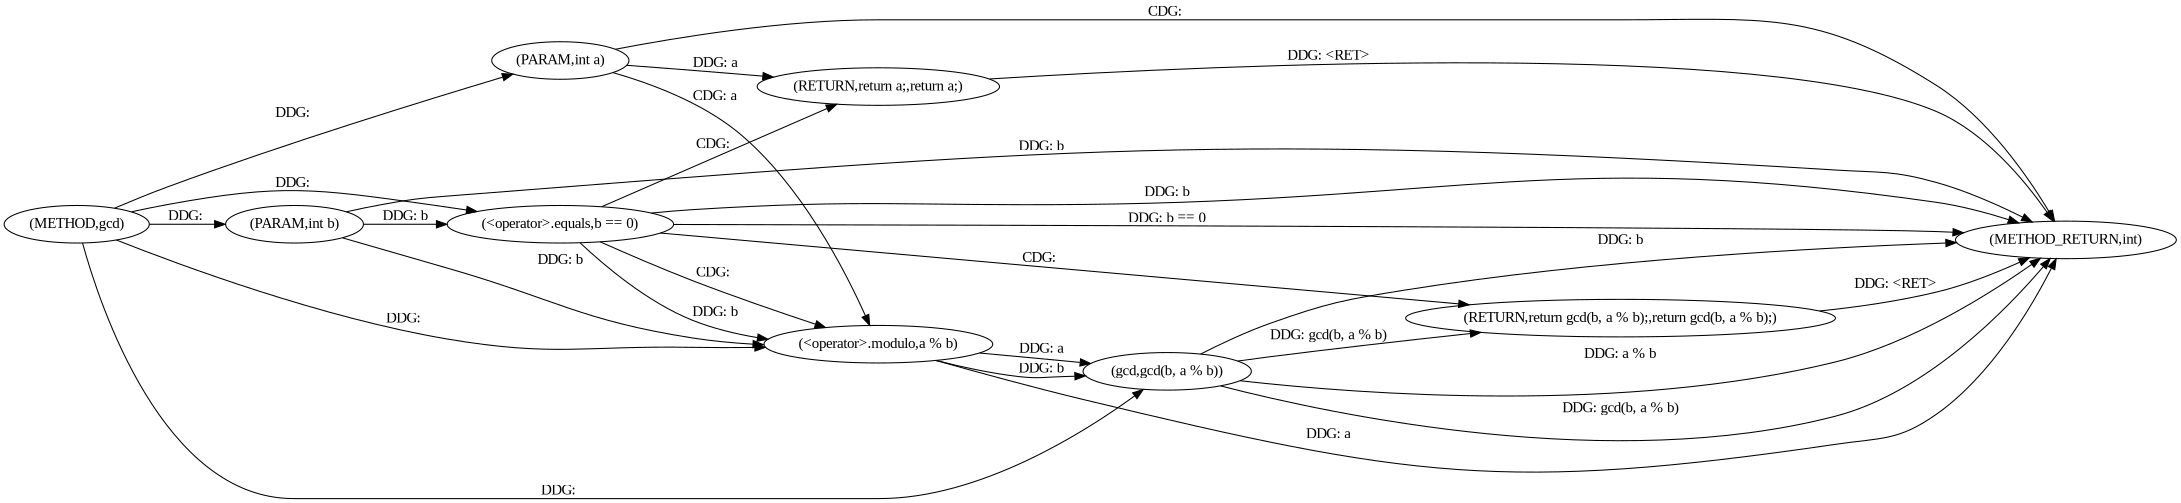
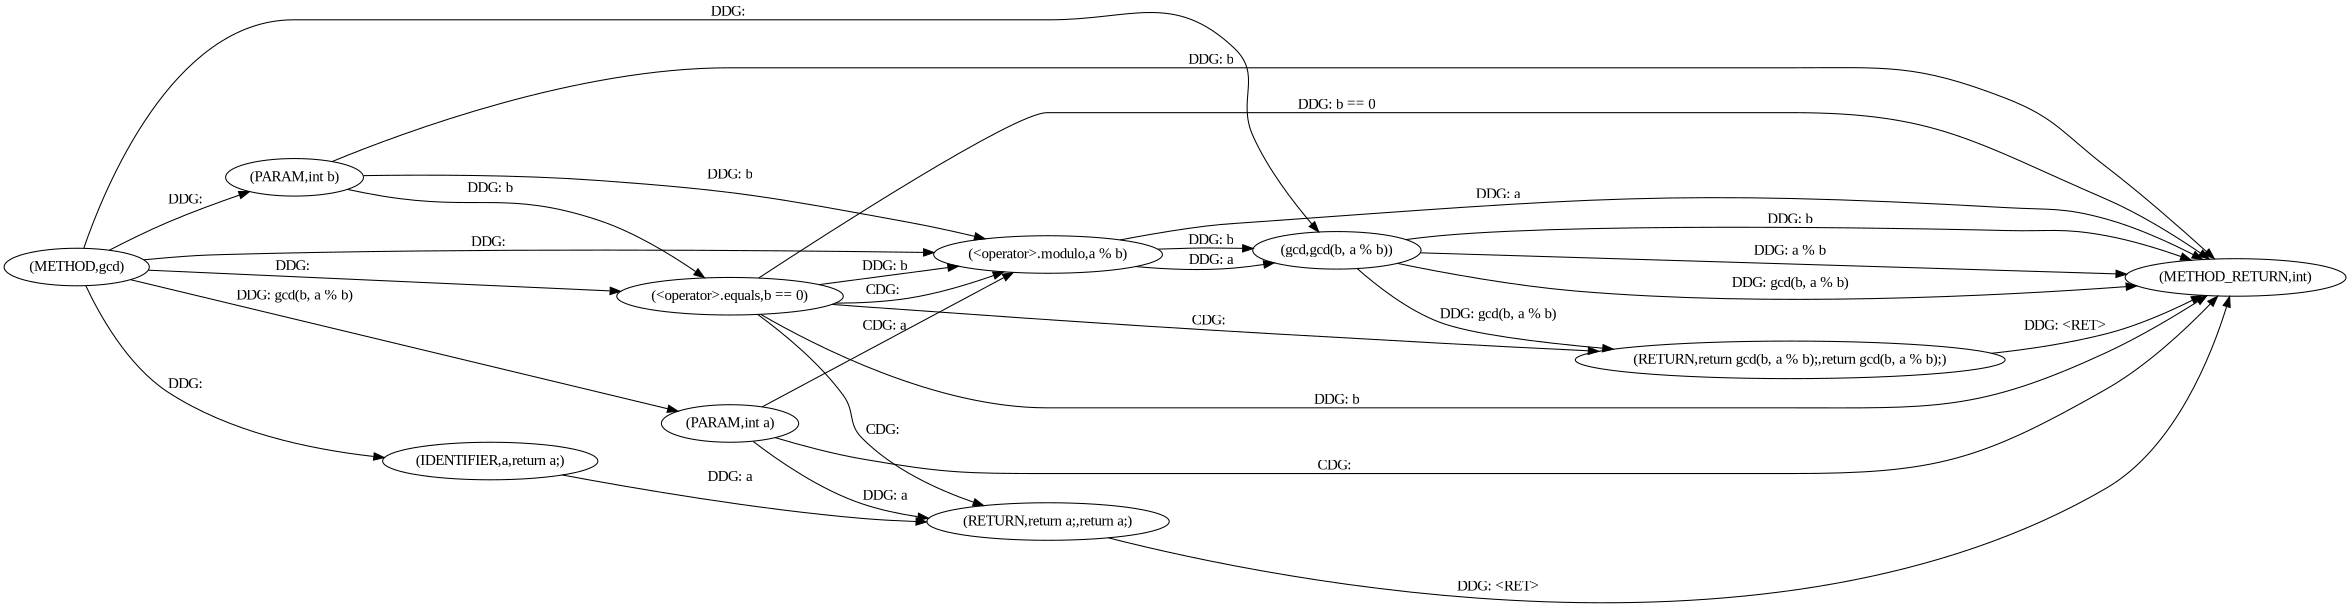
edge "(METHOD,gcd)" -> "(PARAM,int a)": label "DDG: " -> "DDG: gcd(b, a % b)"
node "(IDENTIFIER,a,return a;)": added
